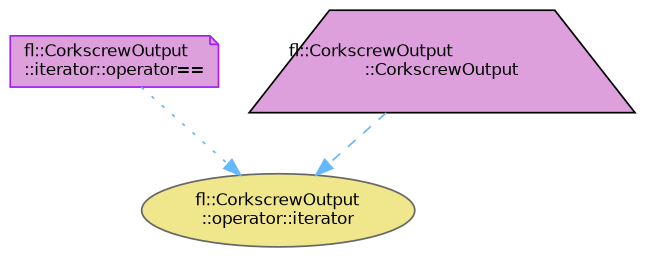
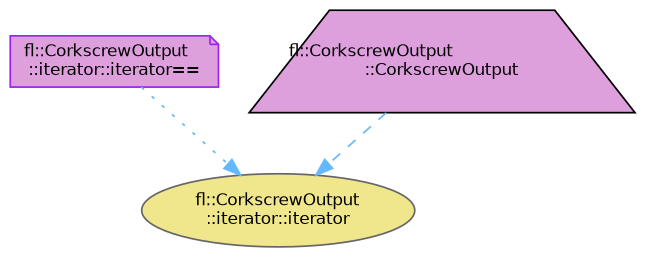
node "fl::CorkscrewOutput ::iterator::operator==": label "fl::CorkscrewOutput ::iterator::operator==" -> "fl::CorkscrewOutput ::iterator::iterator=="
node "fl::CorkscrewOutput ::operator::iterator": label "fl::CorkscrewOutput ::operator::iterator" -> "fl::CorkscrewOutput ::iterator::iterator"
